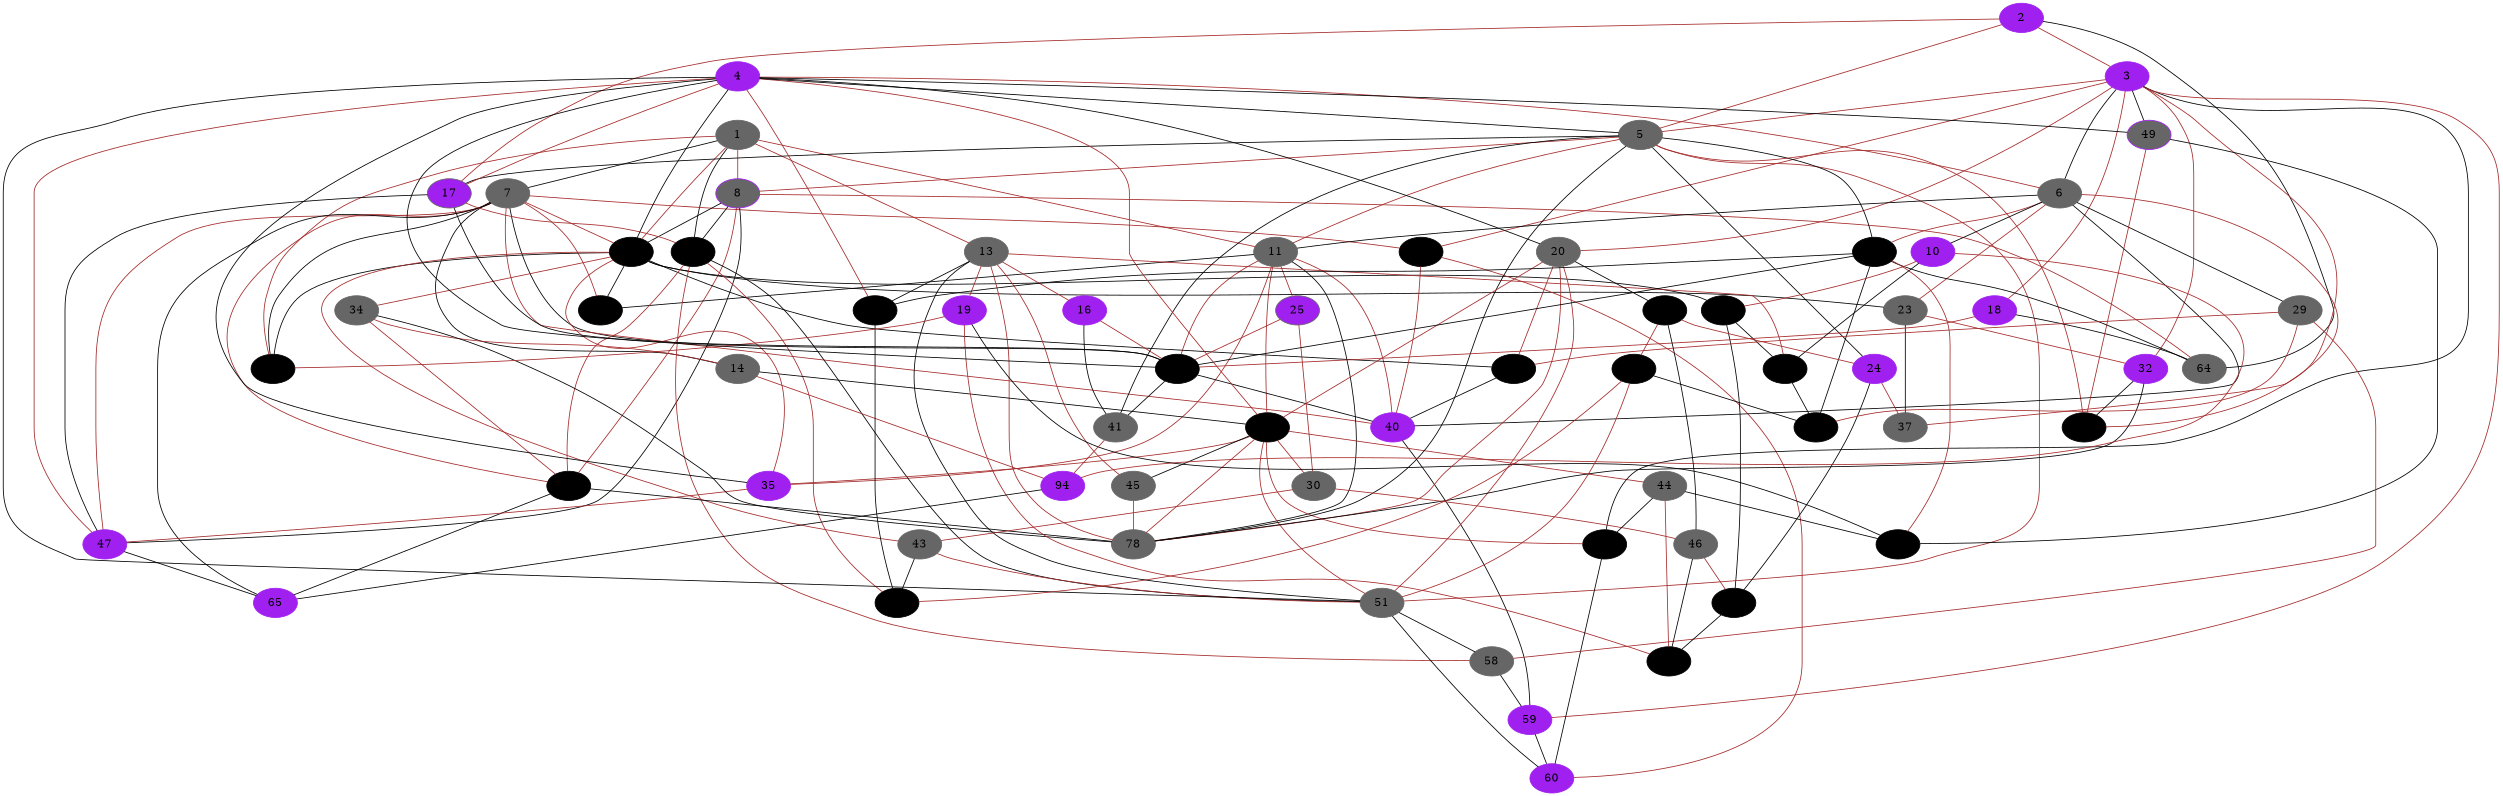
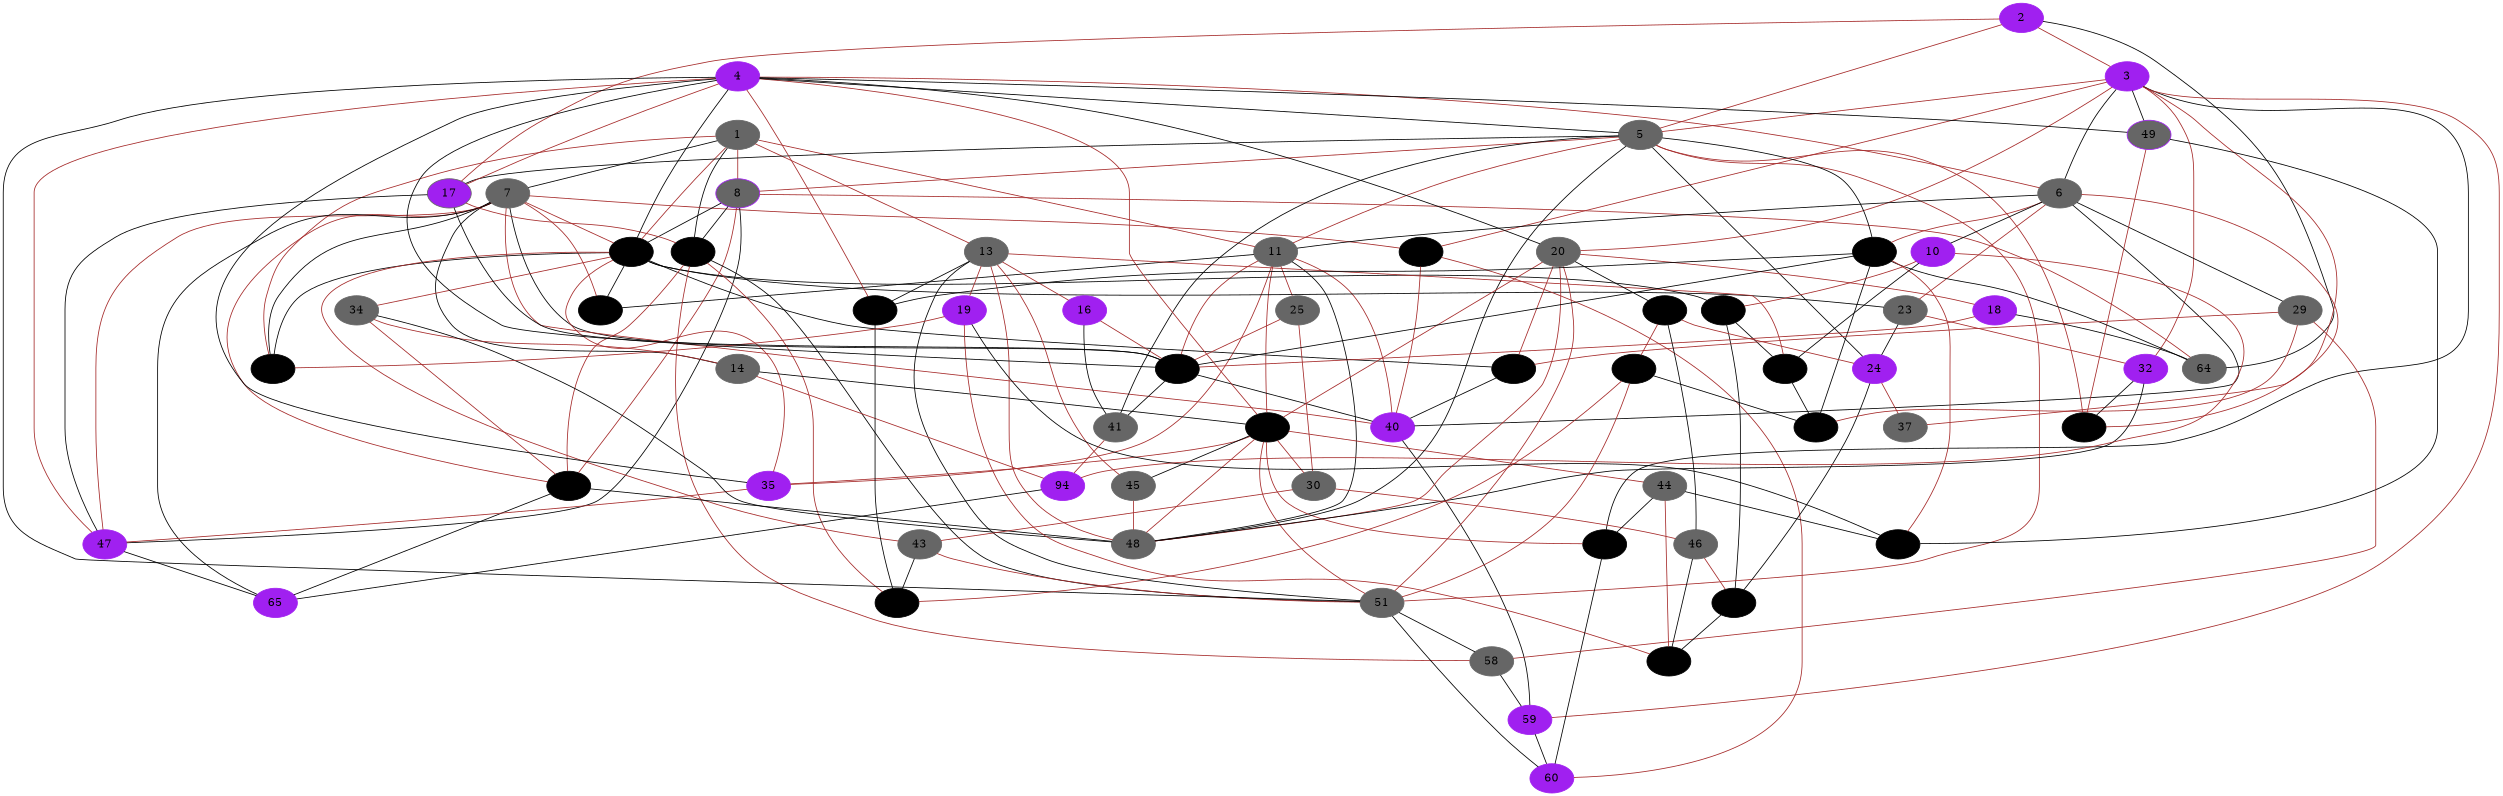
edge "3" -- "18": now "20" -- "18"
node "25": fillcolor purple -> gray40
edge "23" -- "37": now "23" -- "24"
node "78": label "78" -> "48"
